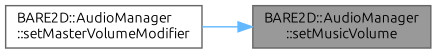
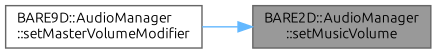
node "BARE2D::AudioManager ::setMasterVolumeModifier": label "BARE2D::AudioManager ::setMasterVolumeModifier" -> "BARE9D::AudioManager ::setMasterVolumeModifier"
